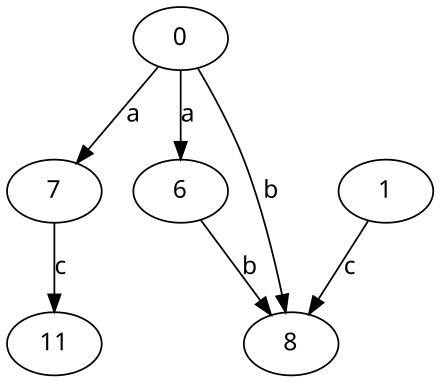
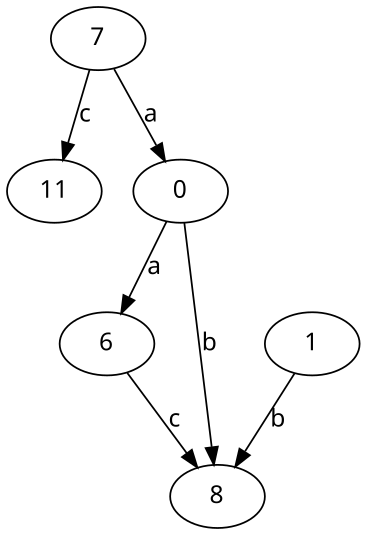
edge "0" -> "7": reversed
edge "6" -> "8": label "b" -> "c"
edge "1" -> "8": label "c" -> "b"
